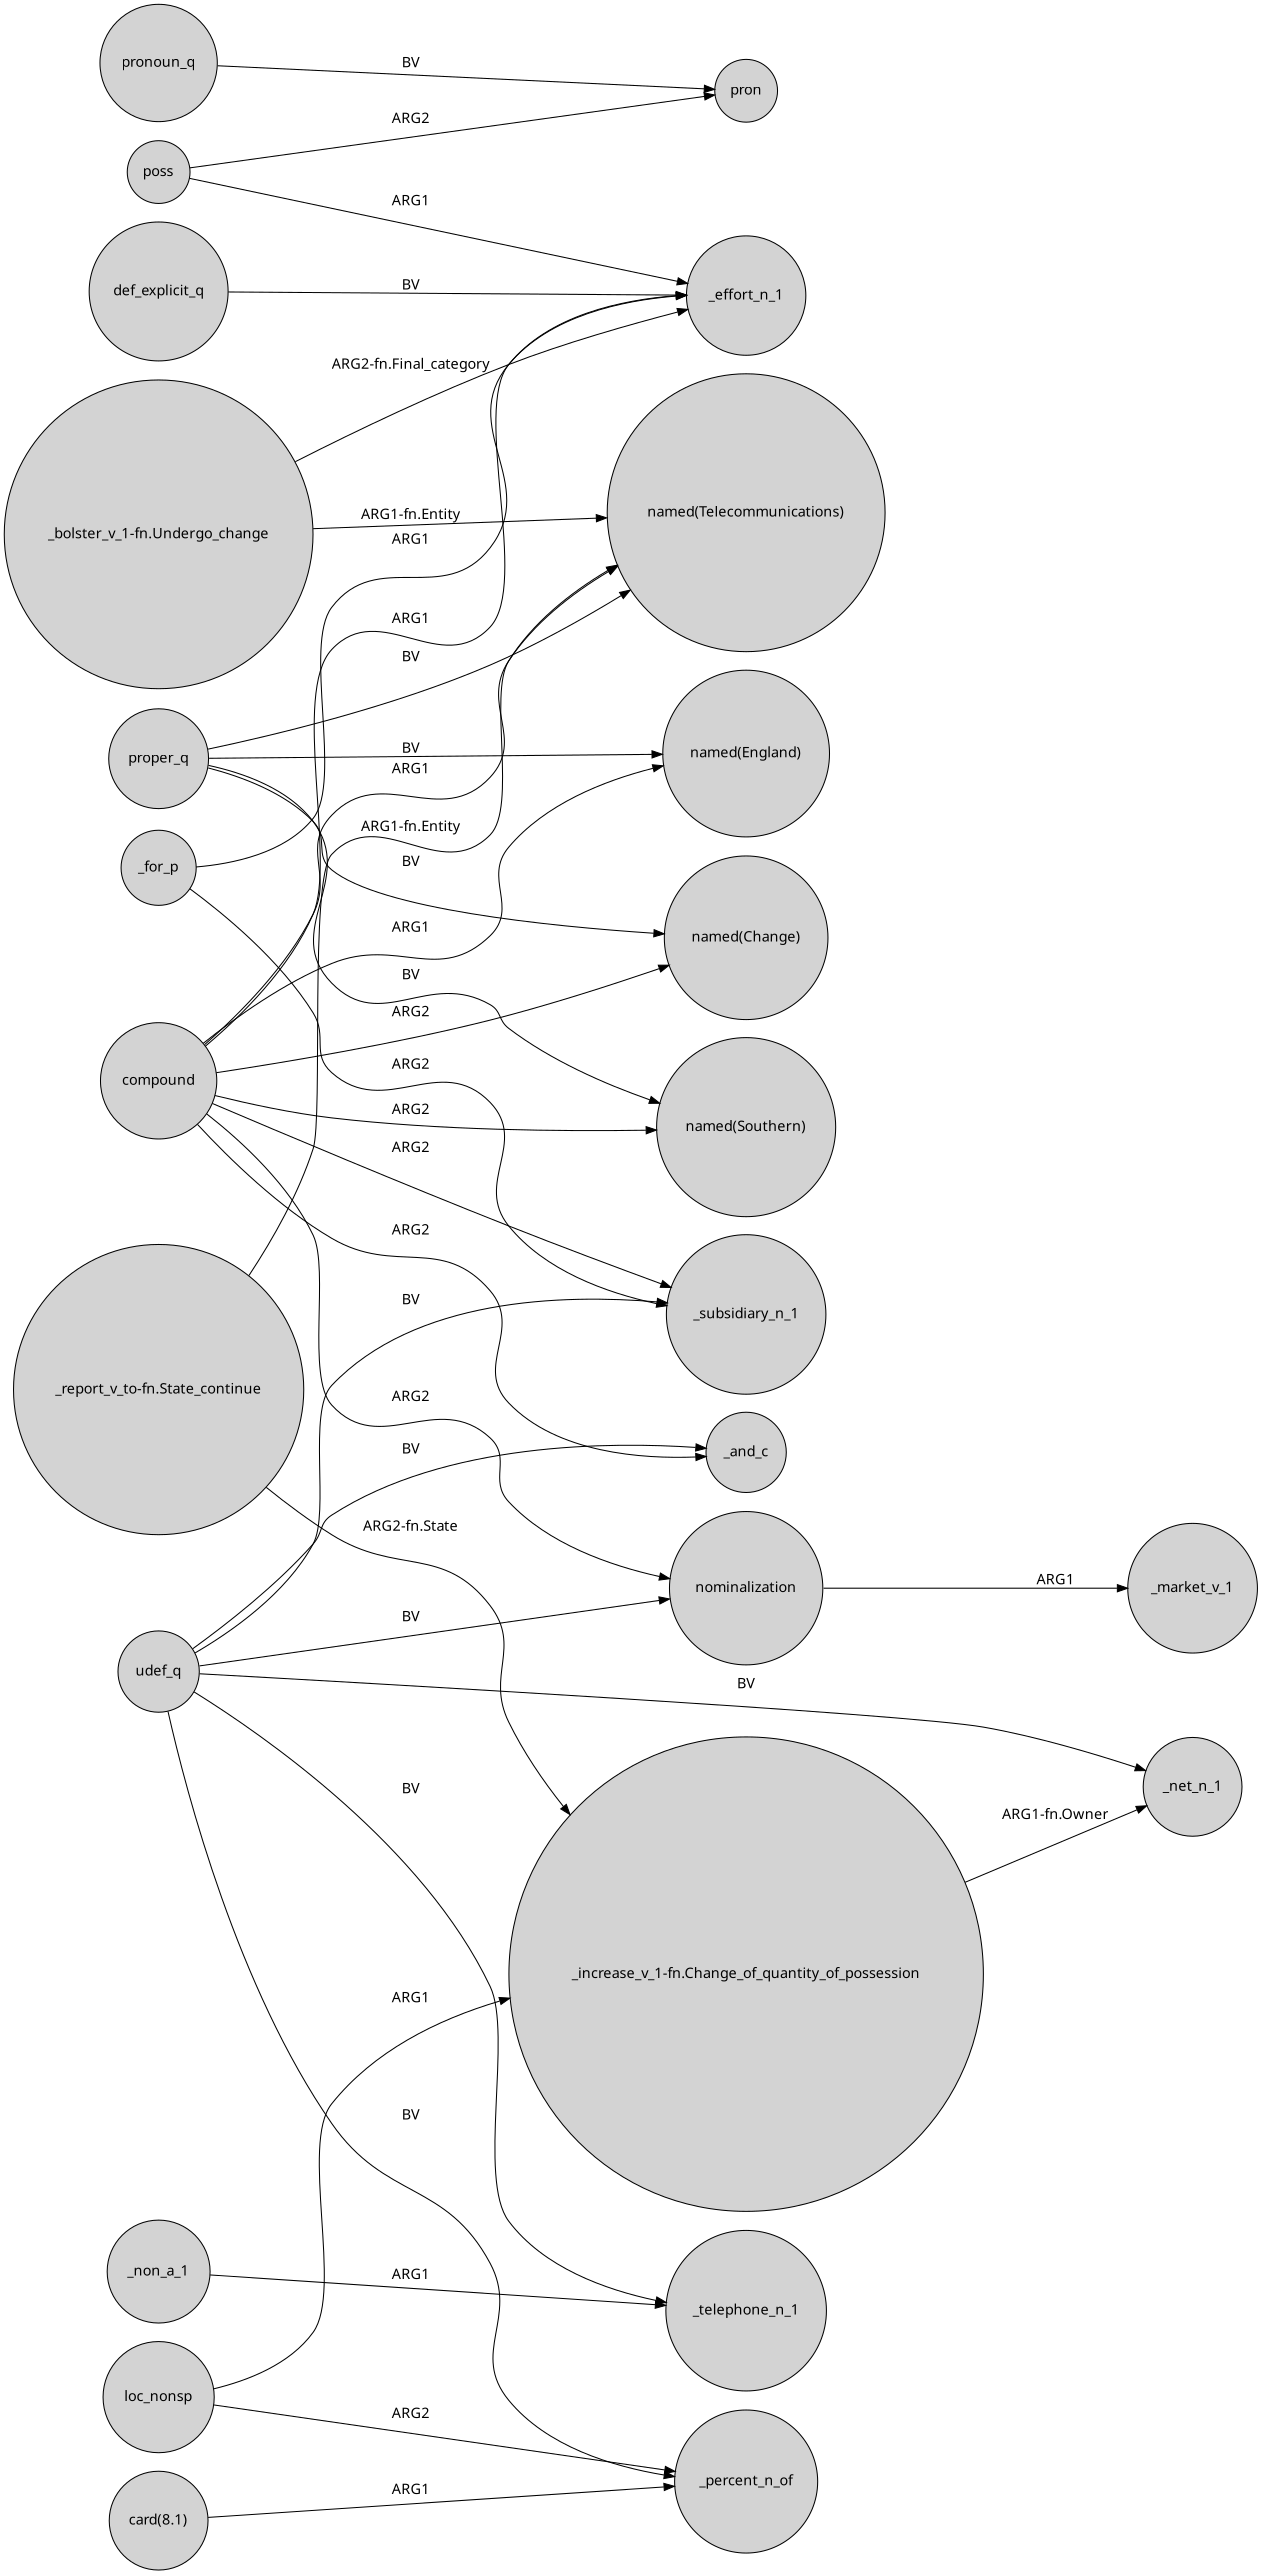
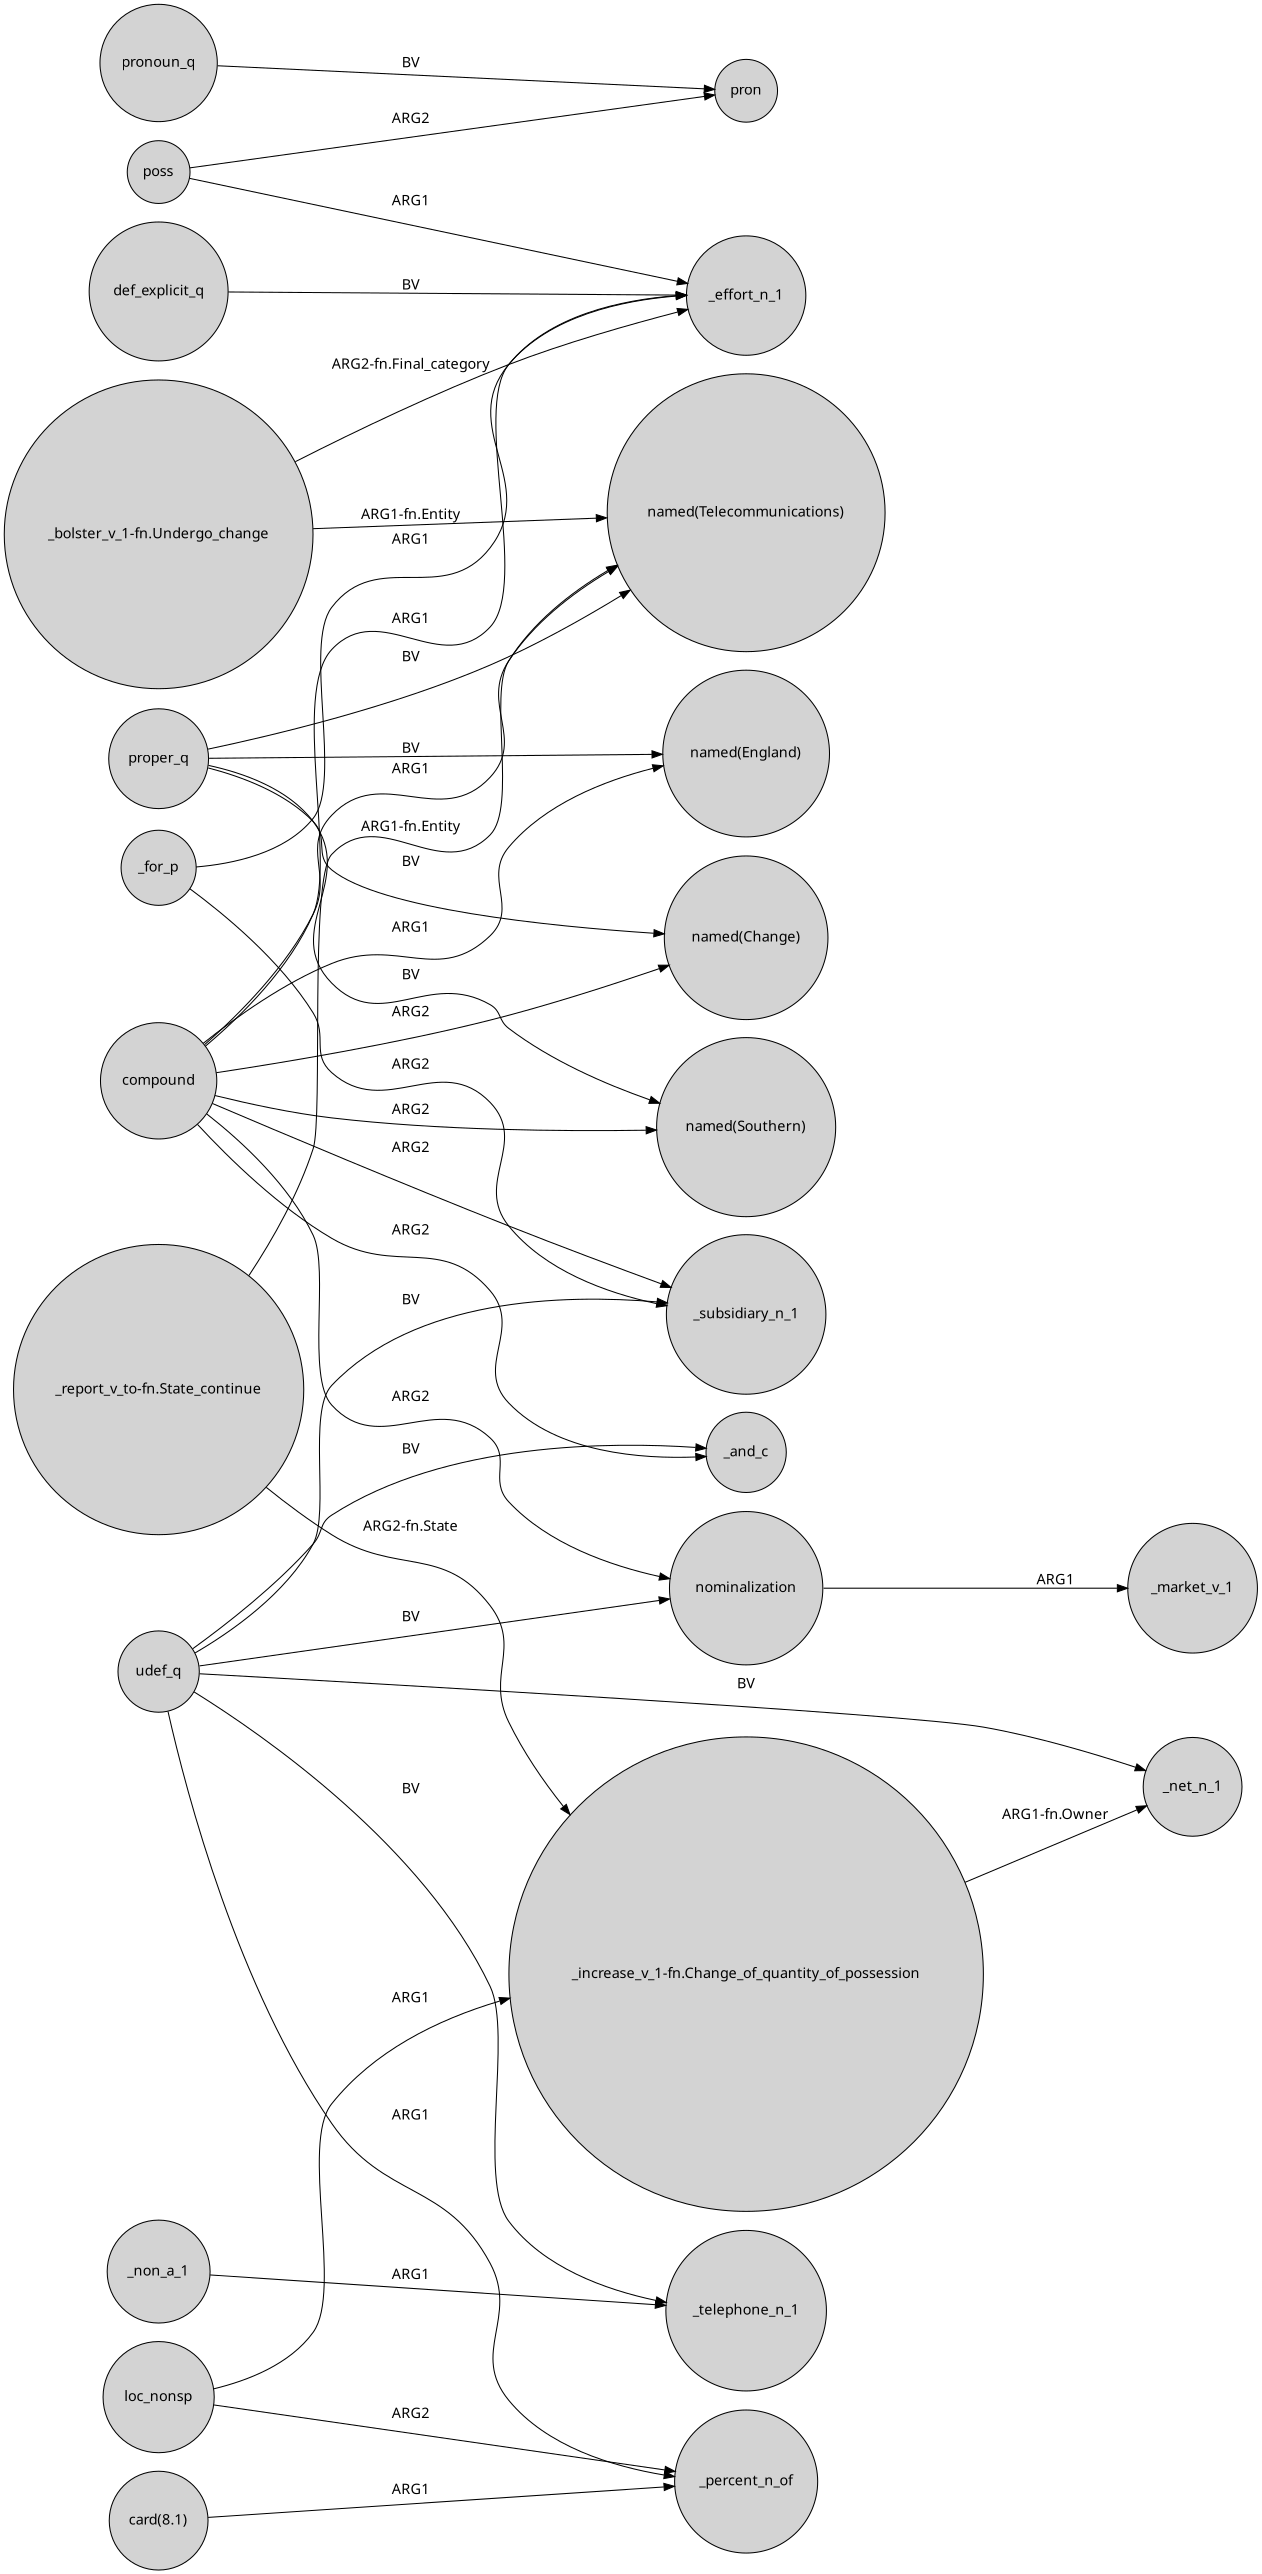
edge "udef_q" -> "_percent_n_of": label "BV" -> "ARG1"
